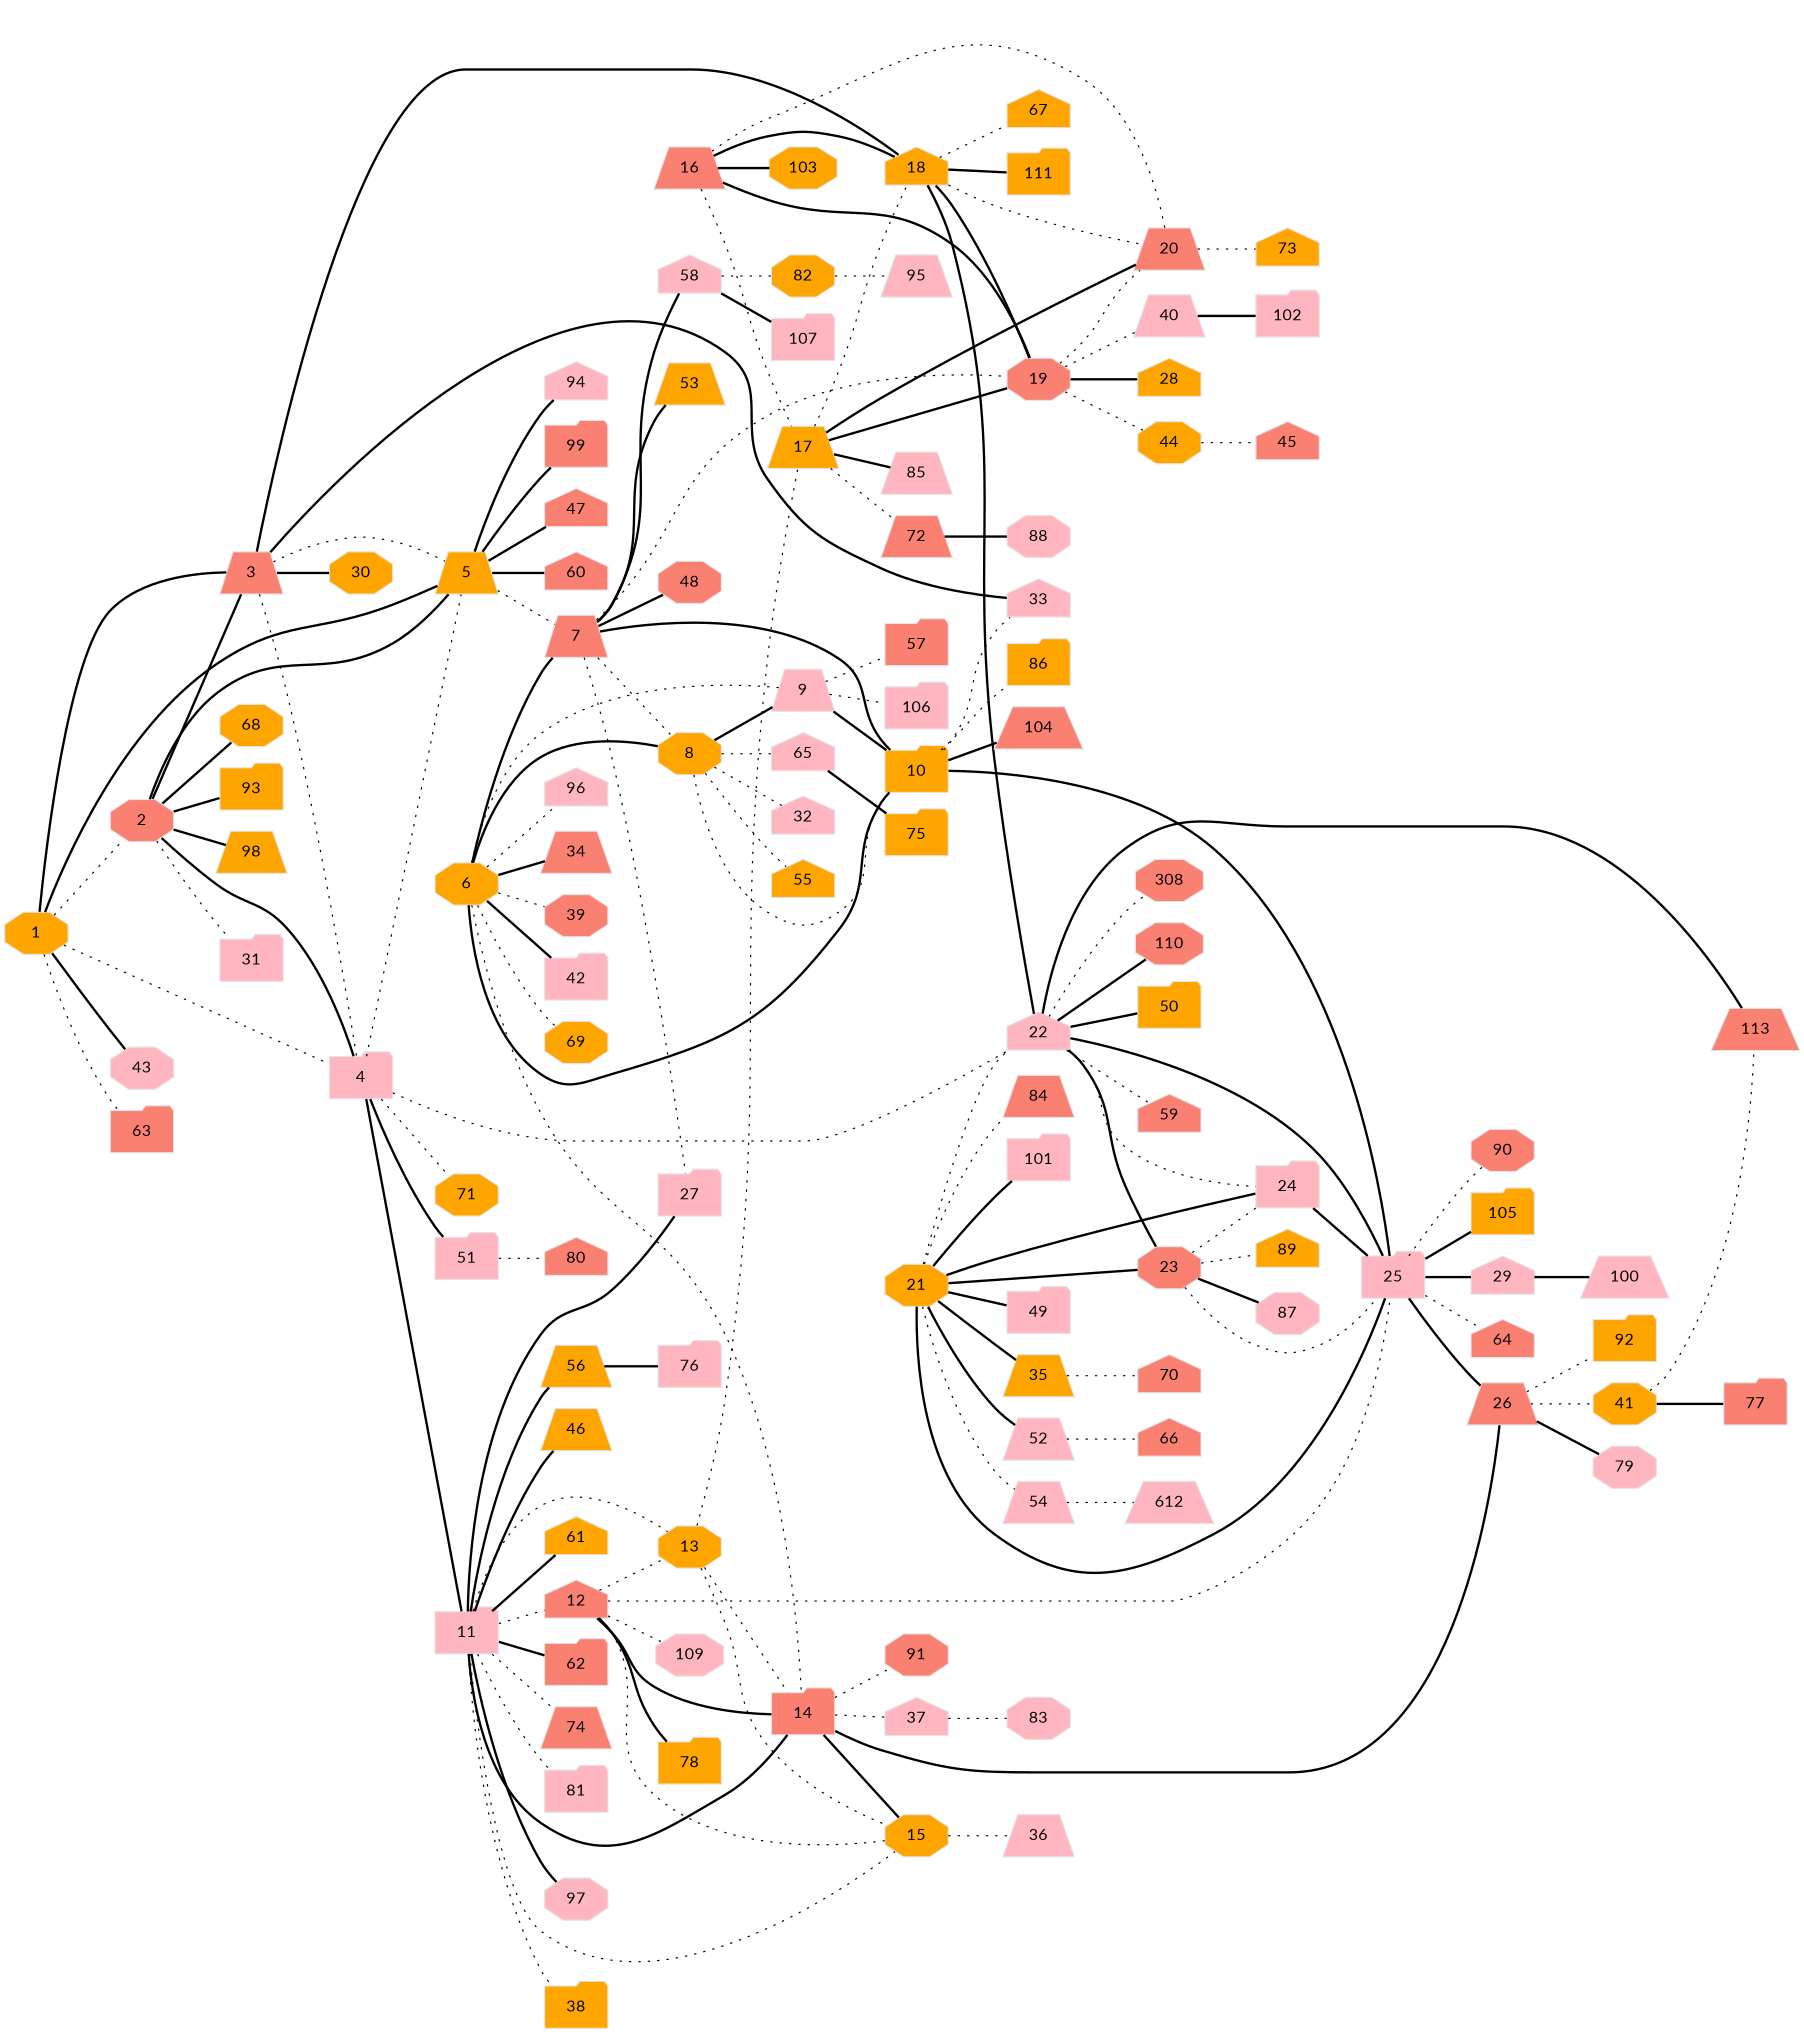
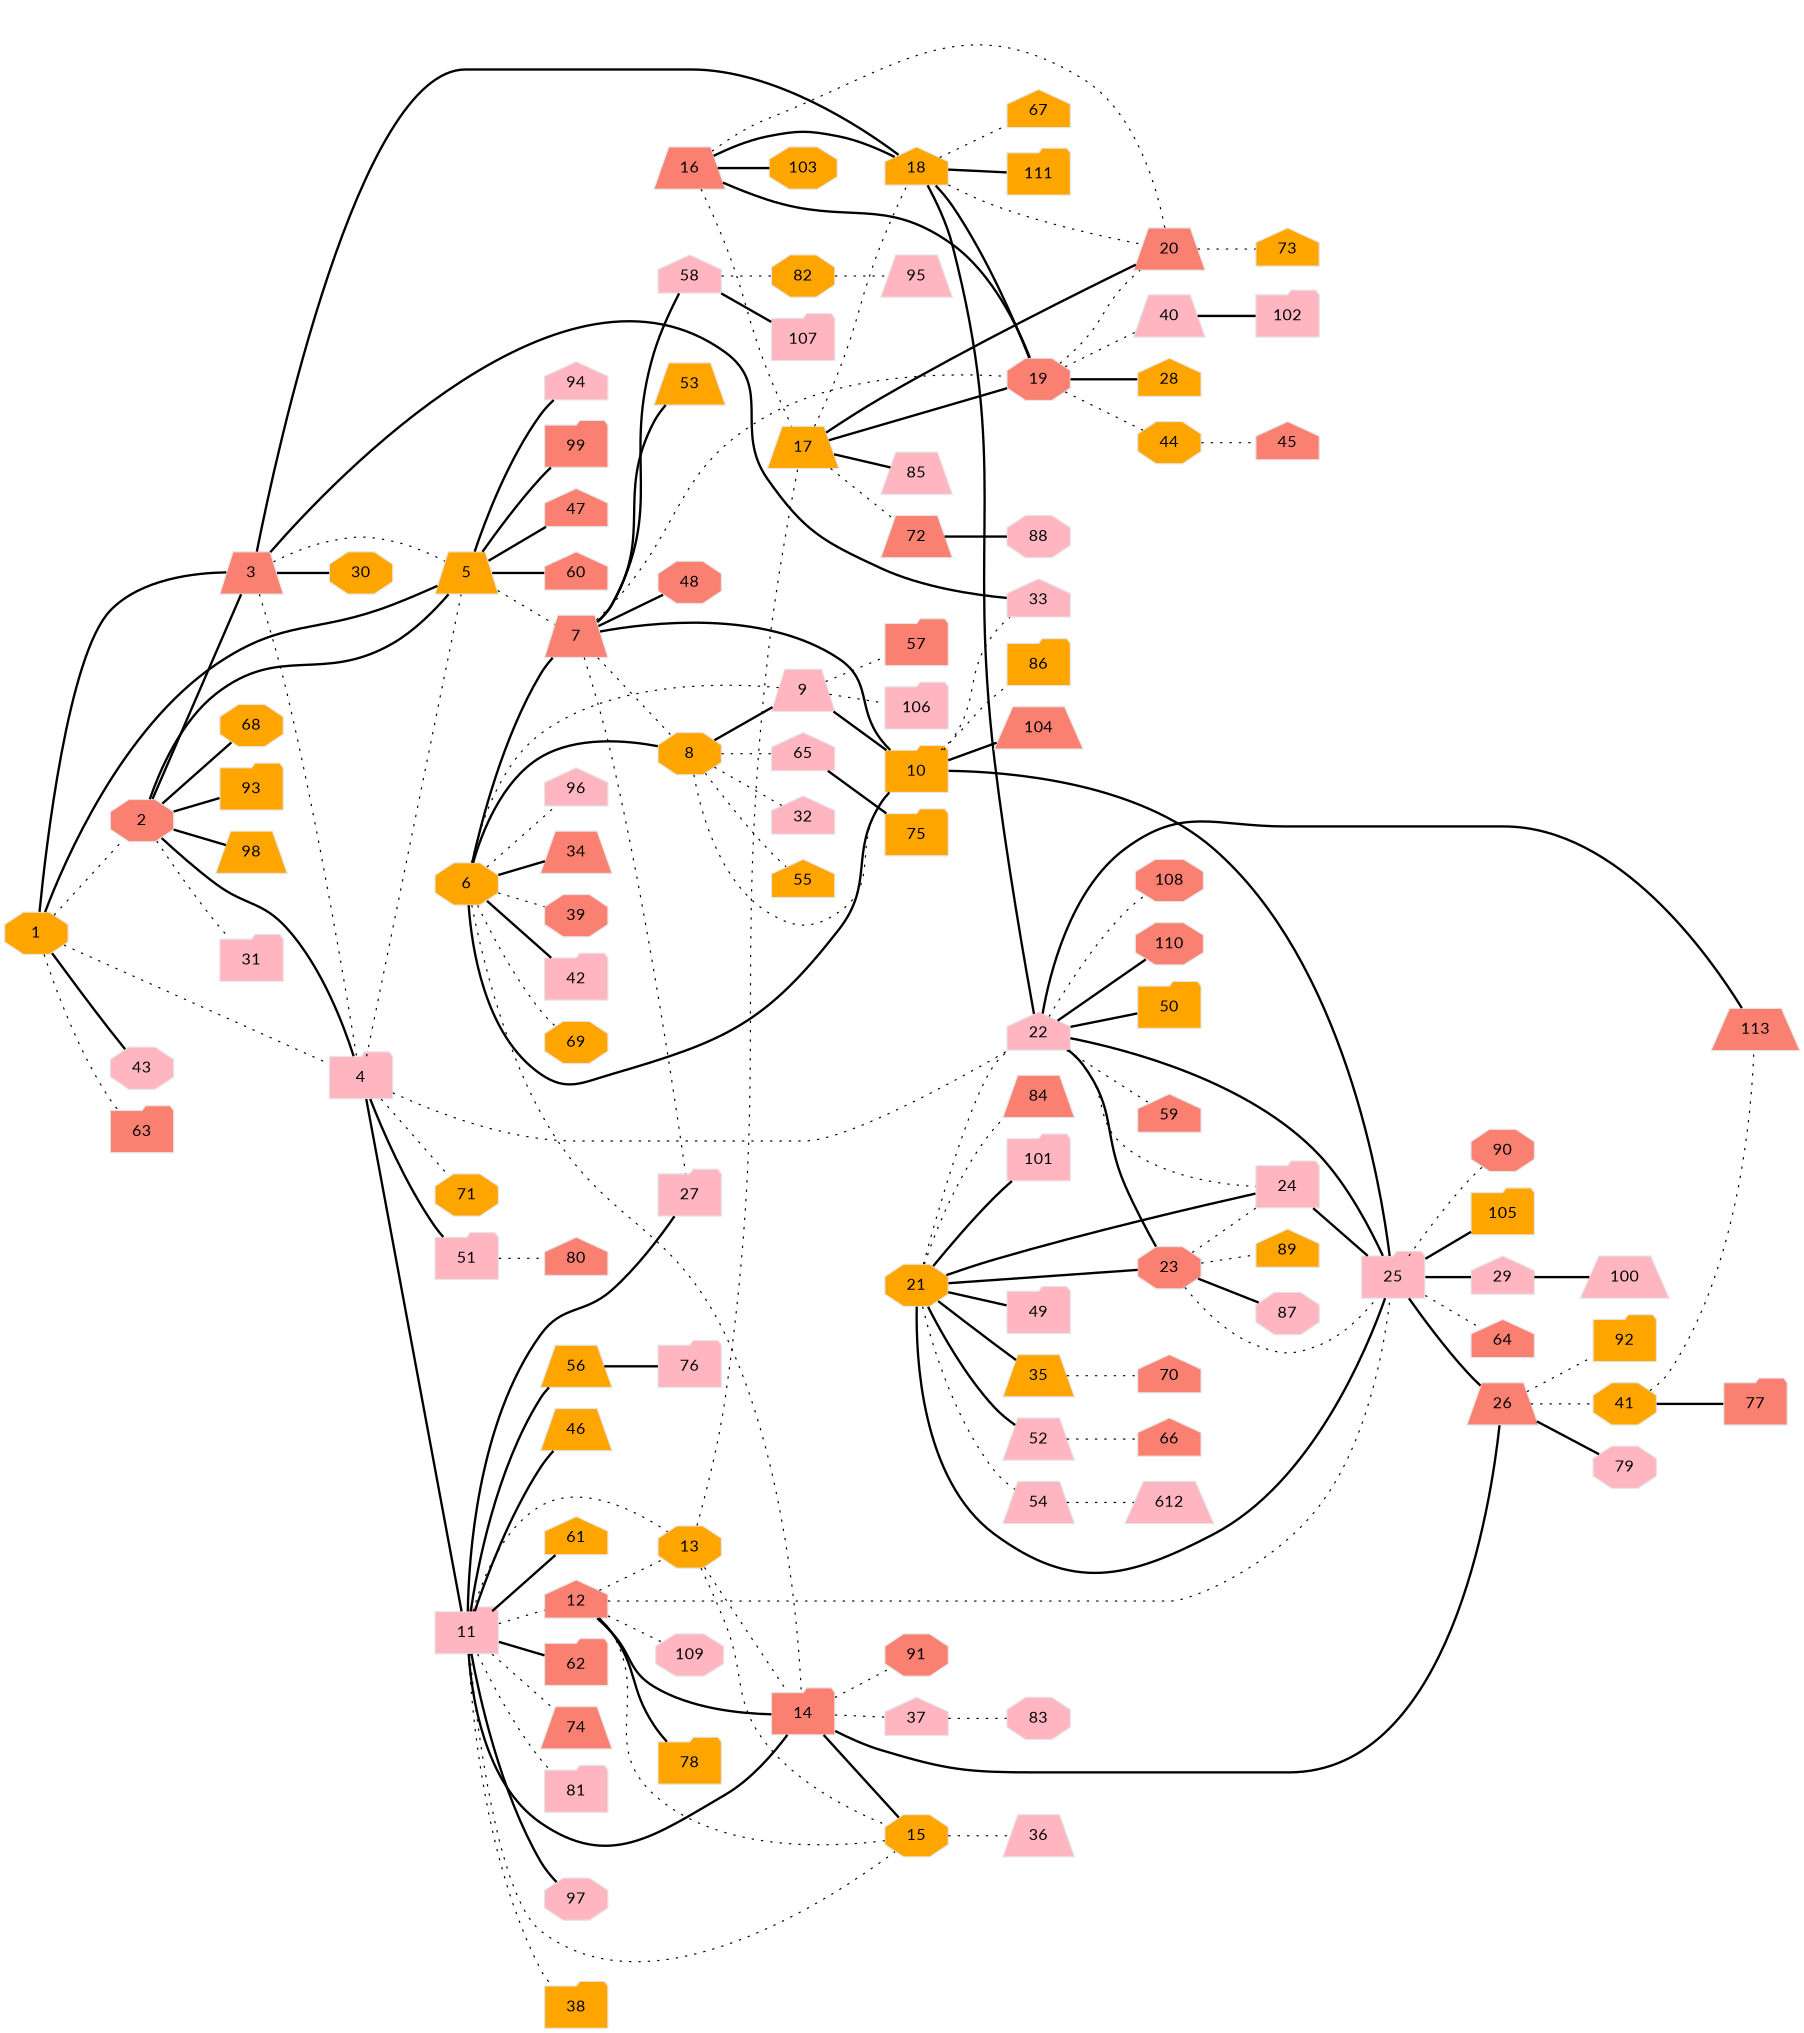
node "308": label "308" -> "108"
